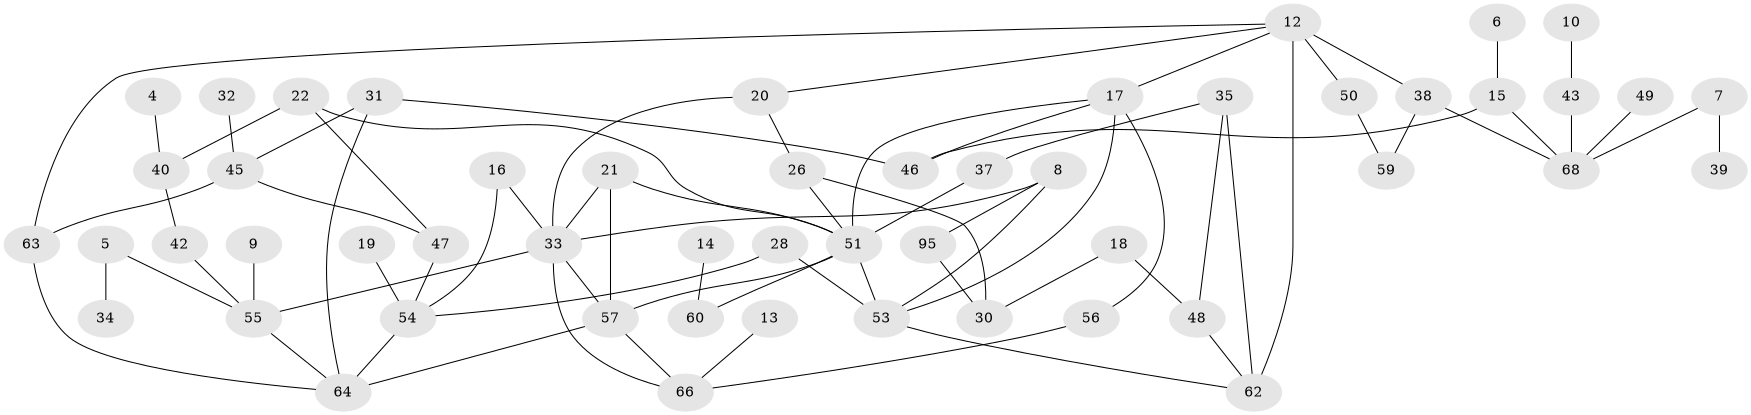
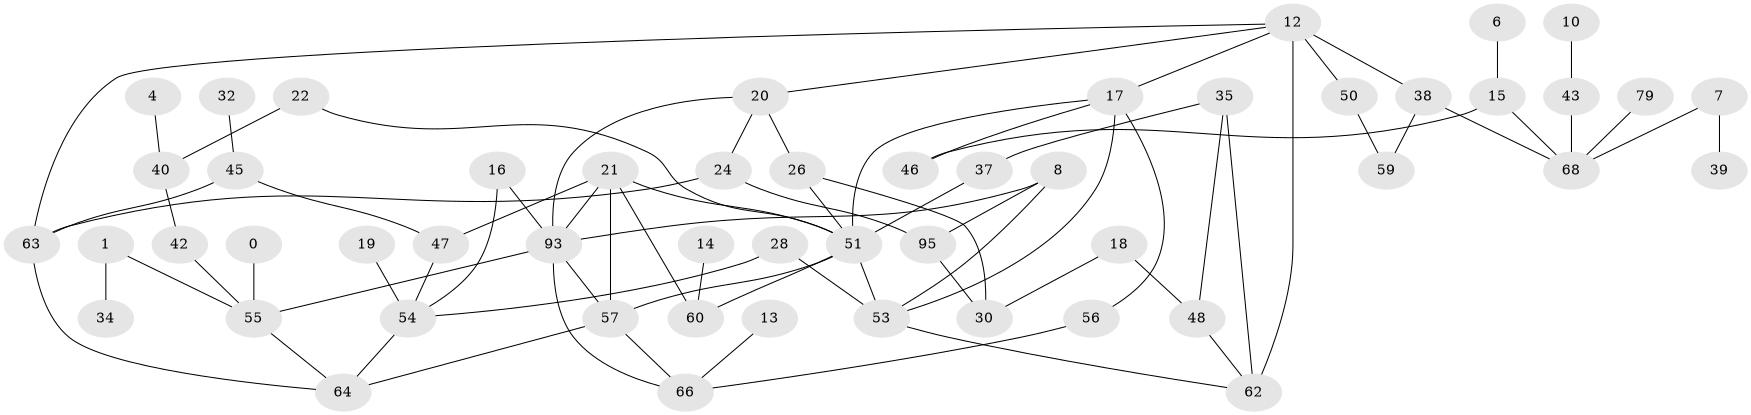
node "31": removed
node "49": label "49" -> "79"
edge "22" -- "47": now "21" -- "47"
node "24": added
node "5": label "5" -> "1"
node "9": label "9" -> "0"
node "33": label "33" -> "93"
edge "21" -- "60": added
